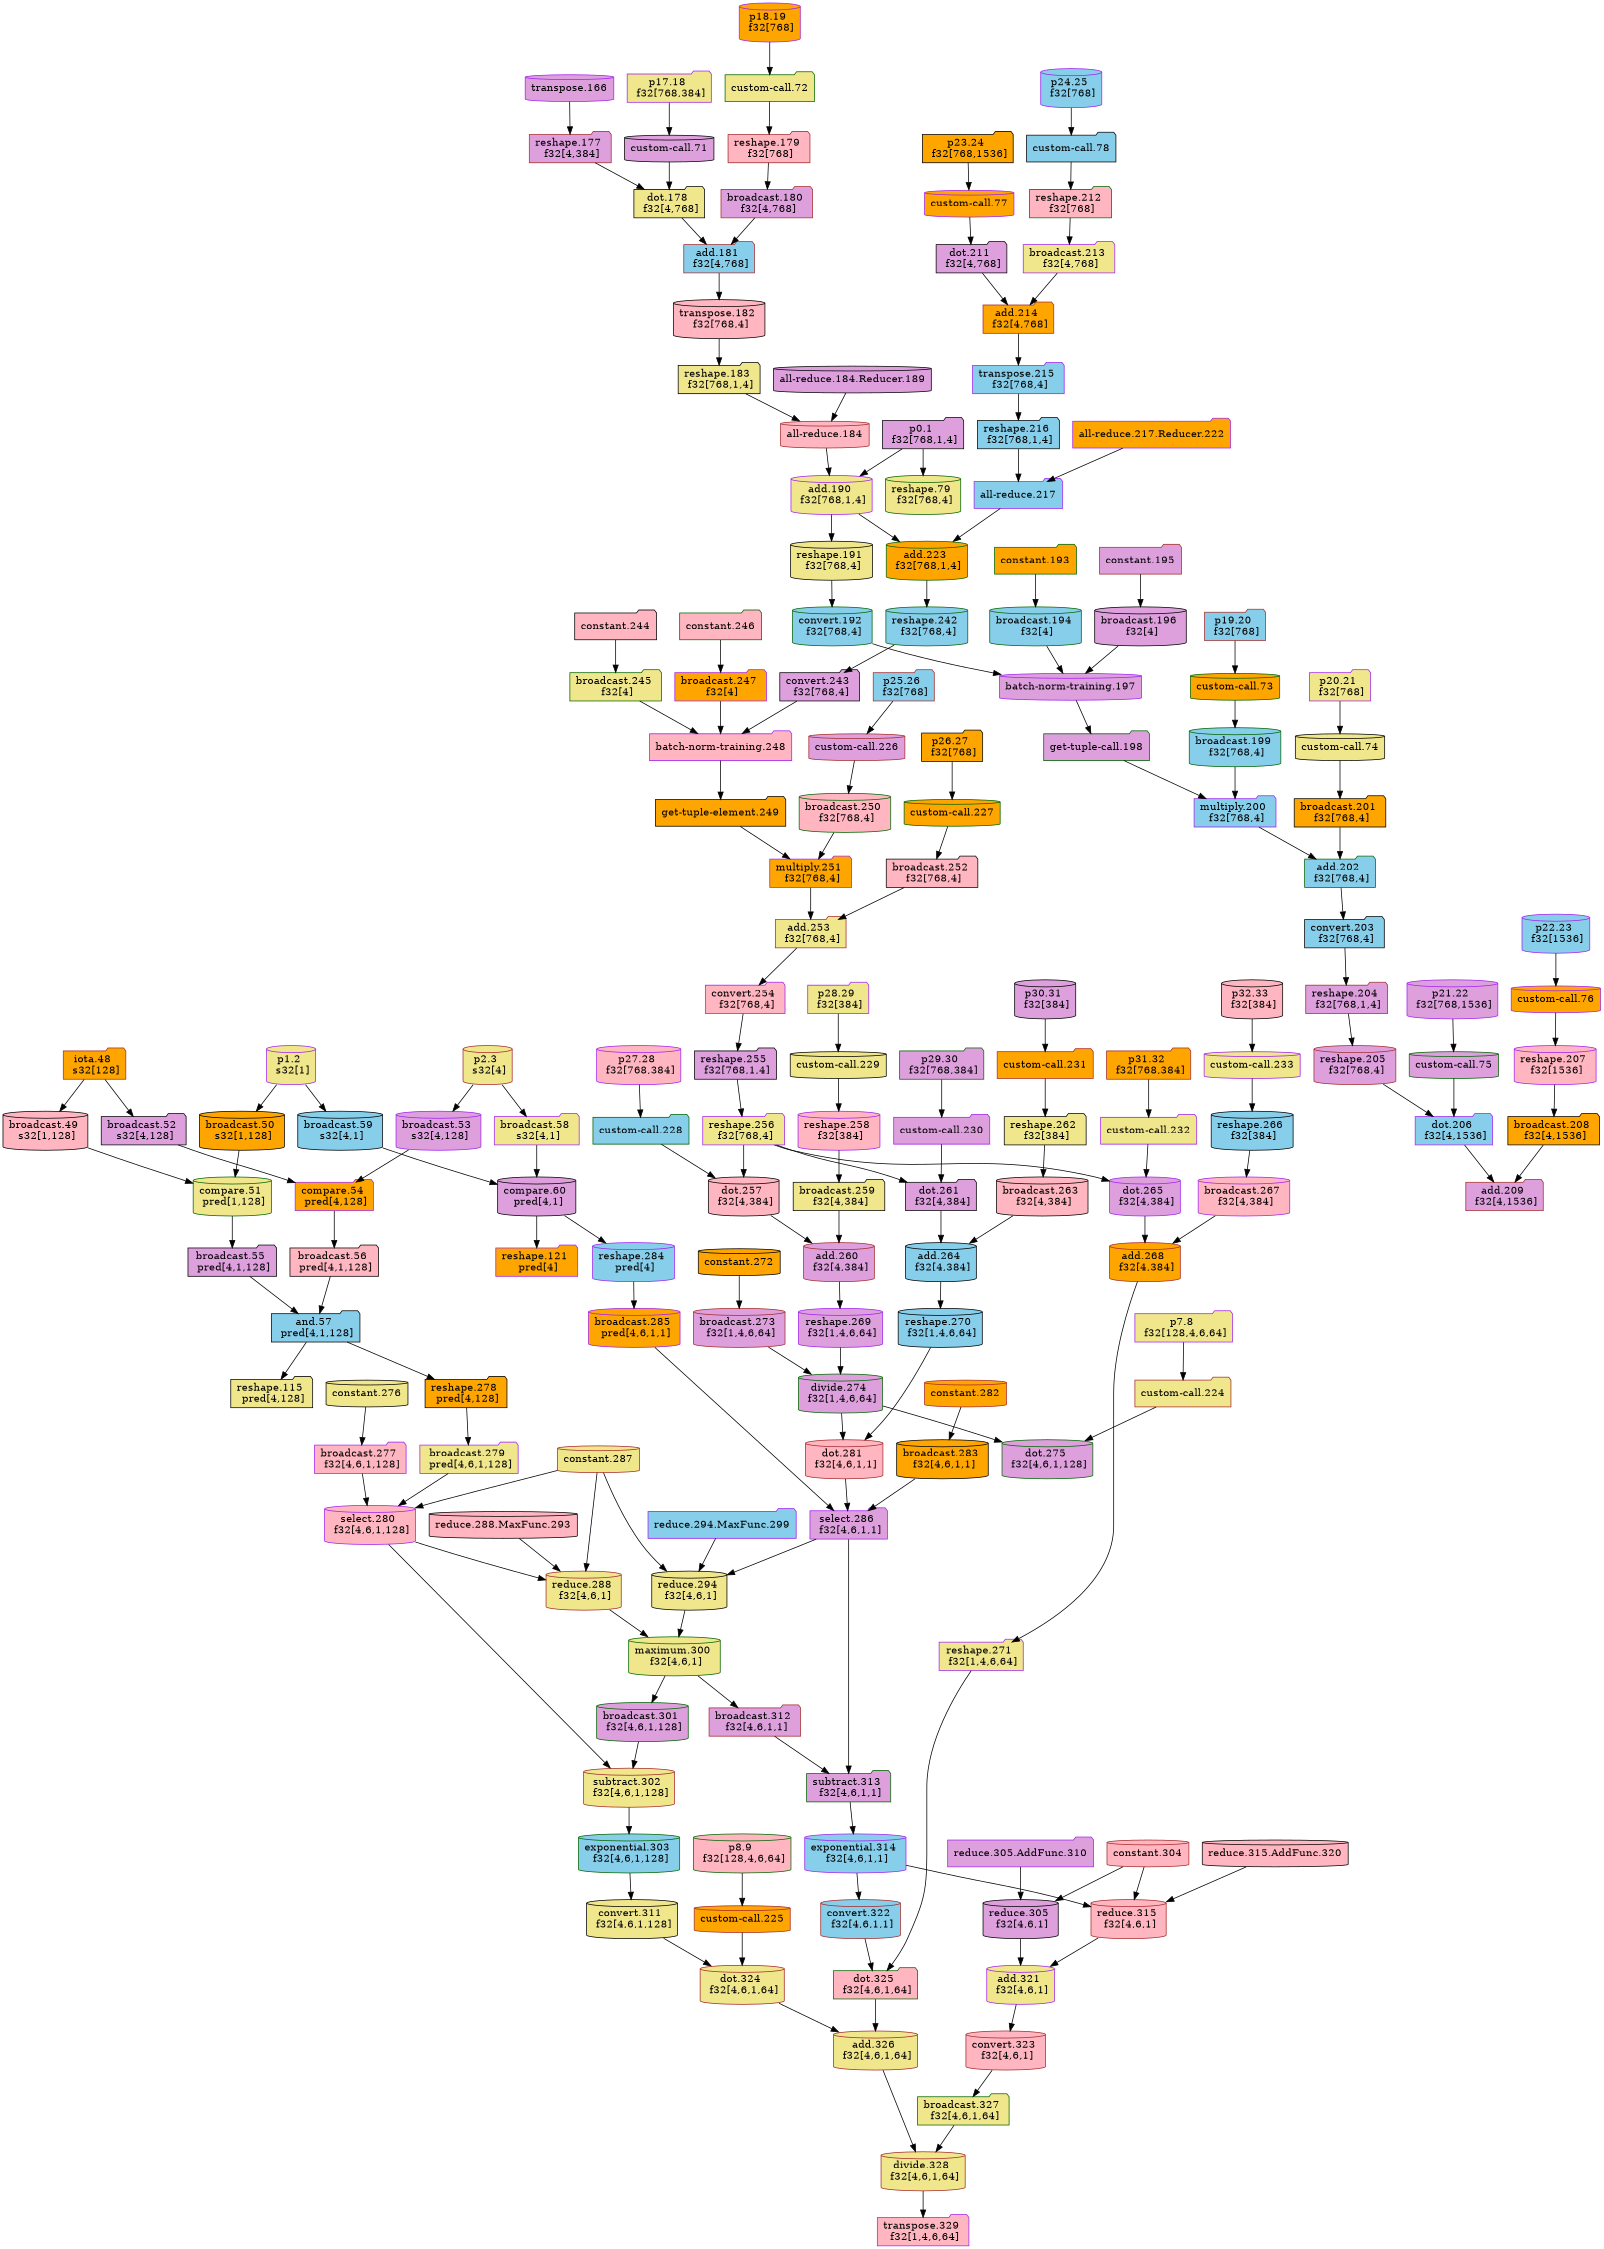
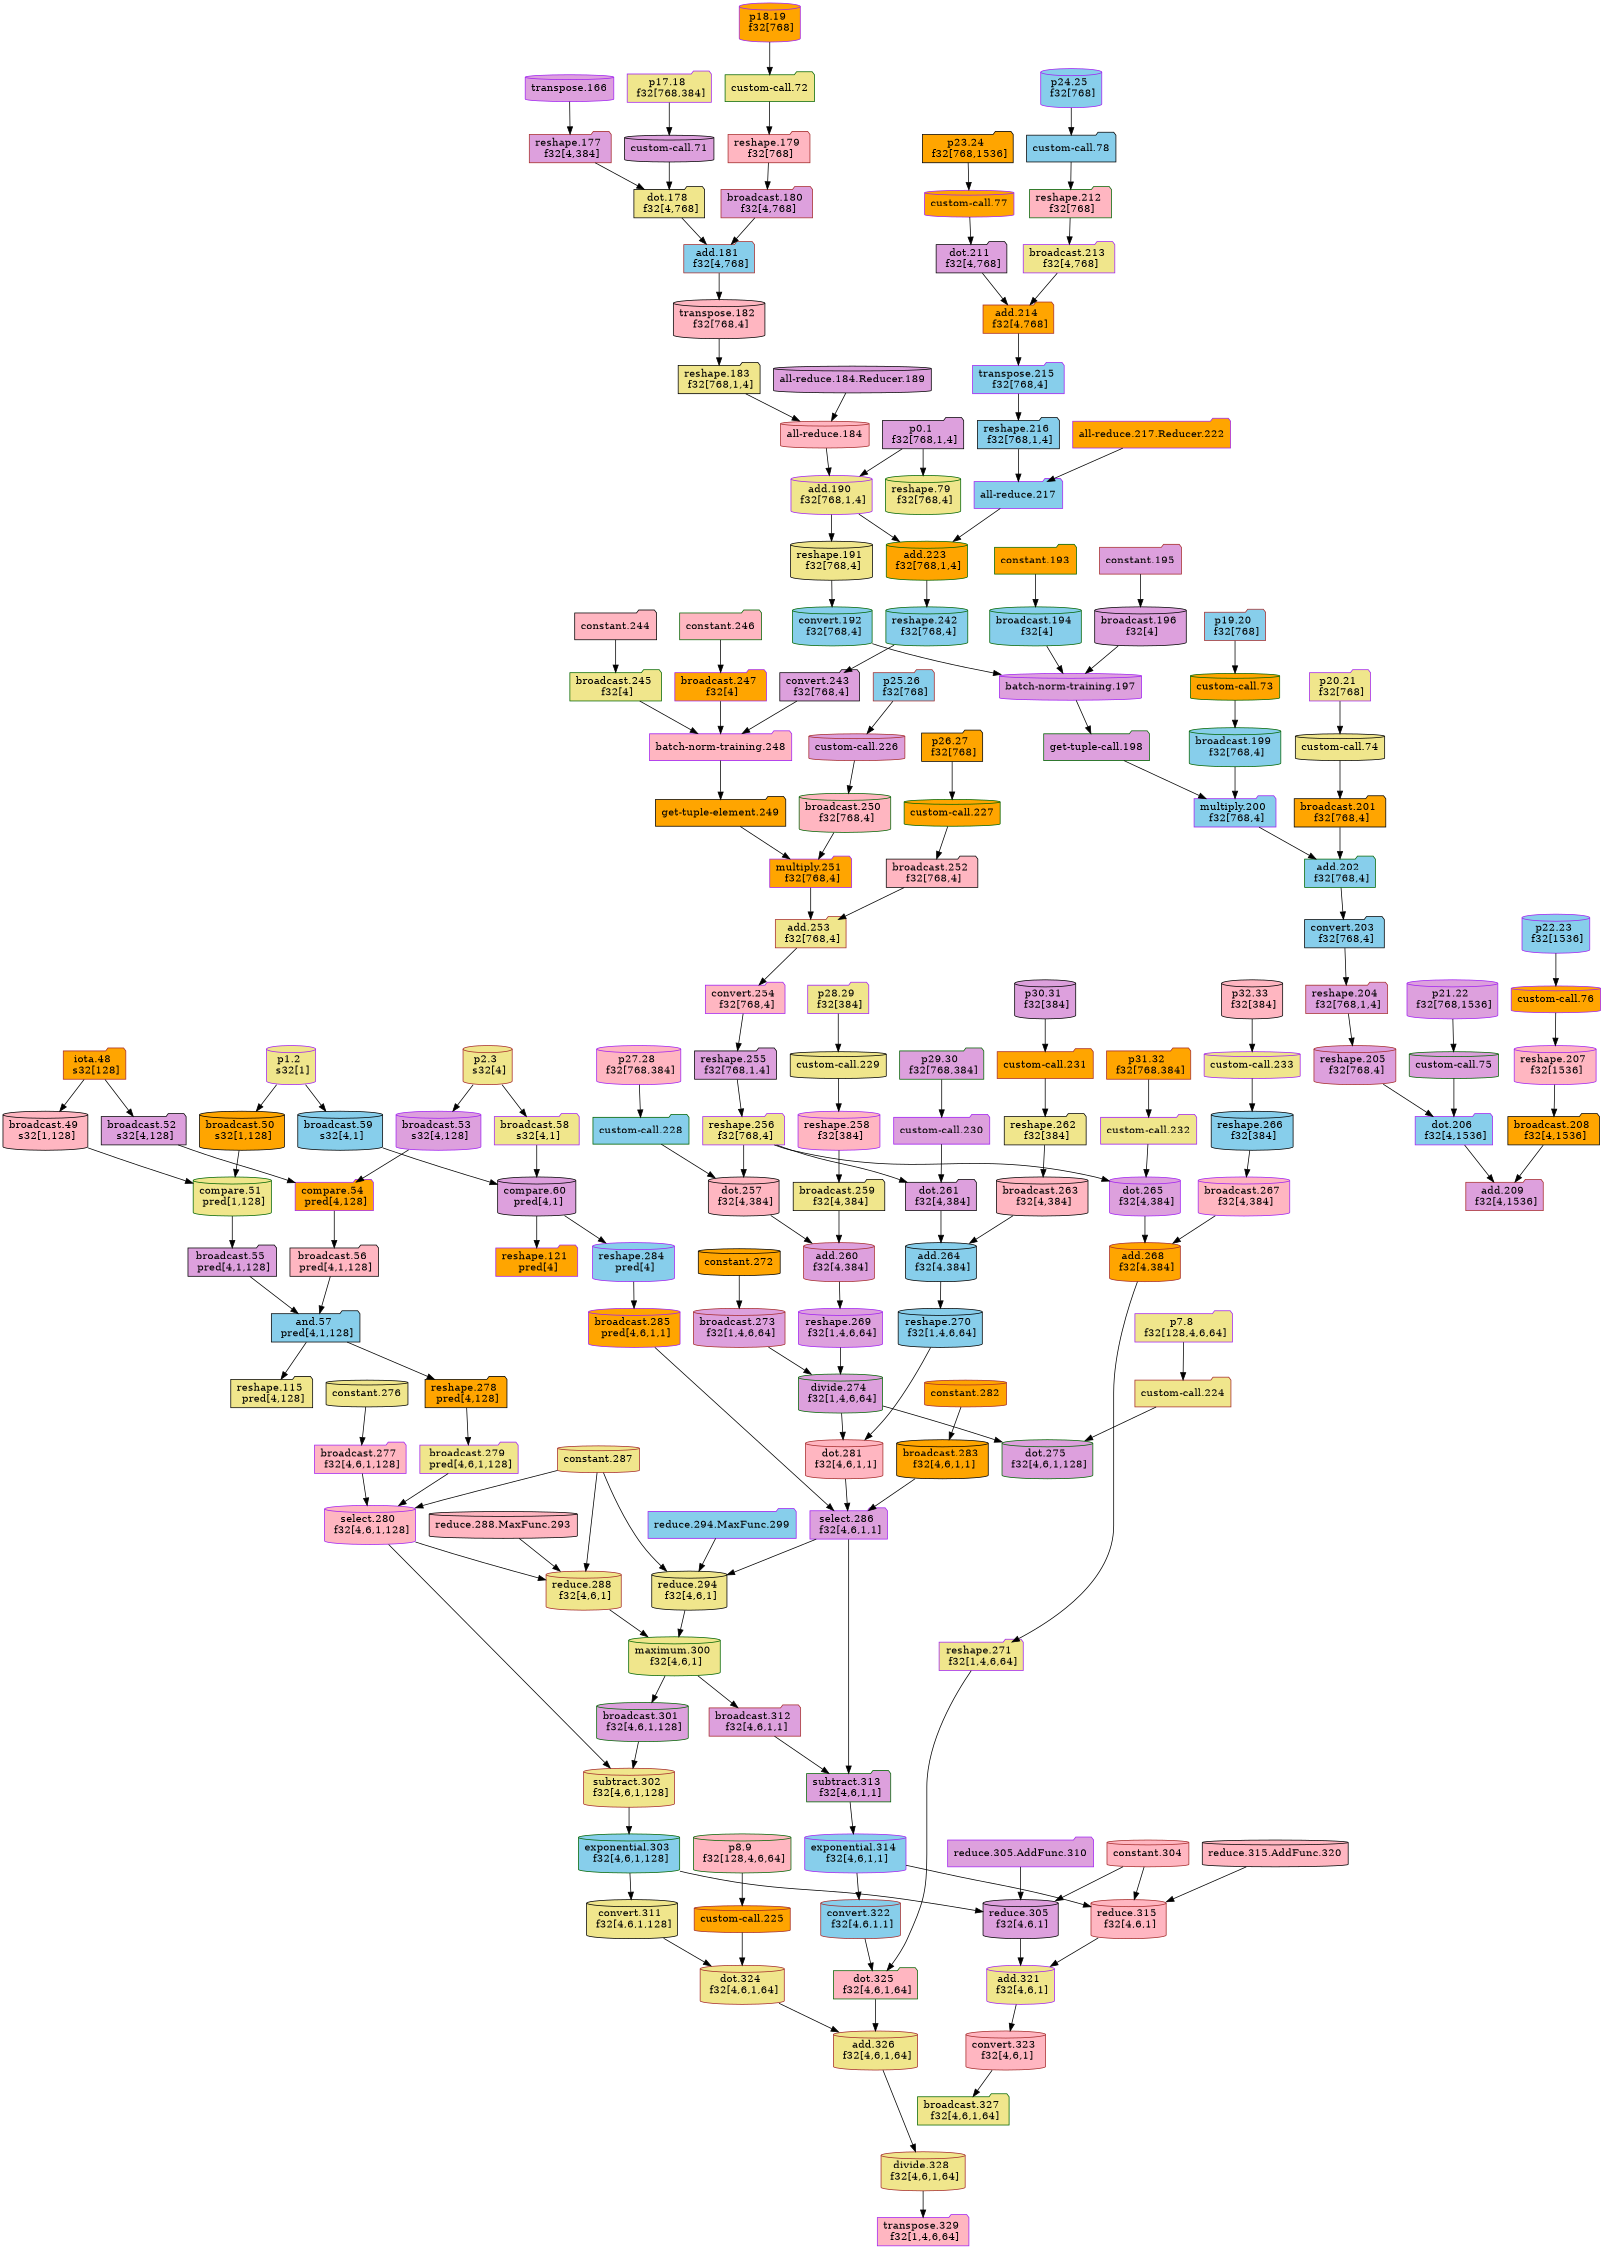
edge "exponential.303 f32[4,6,1,128]" -> "reduce.305 f32[4,6,1]": added
edge "broadcast.327 f32[4,6,1,64]" -> "divide.328 f32[4,6,1,64]": removed
